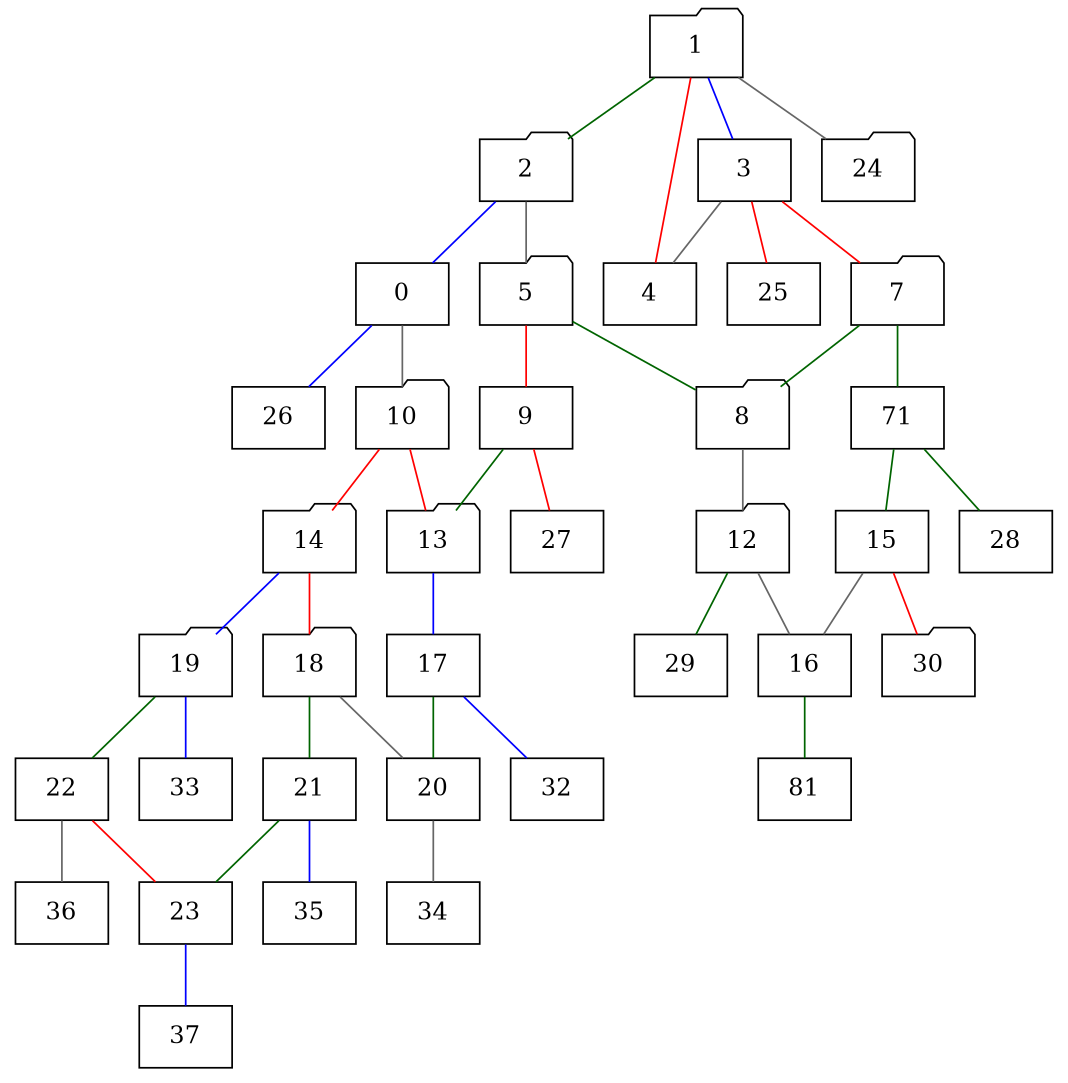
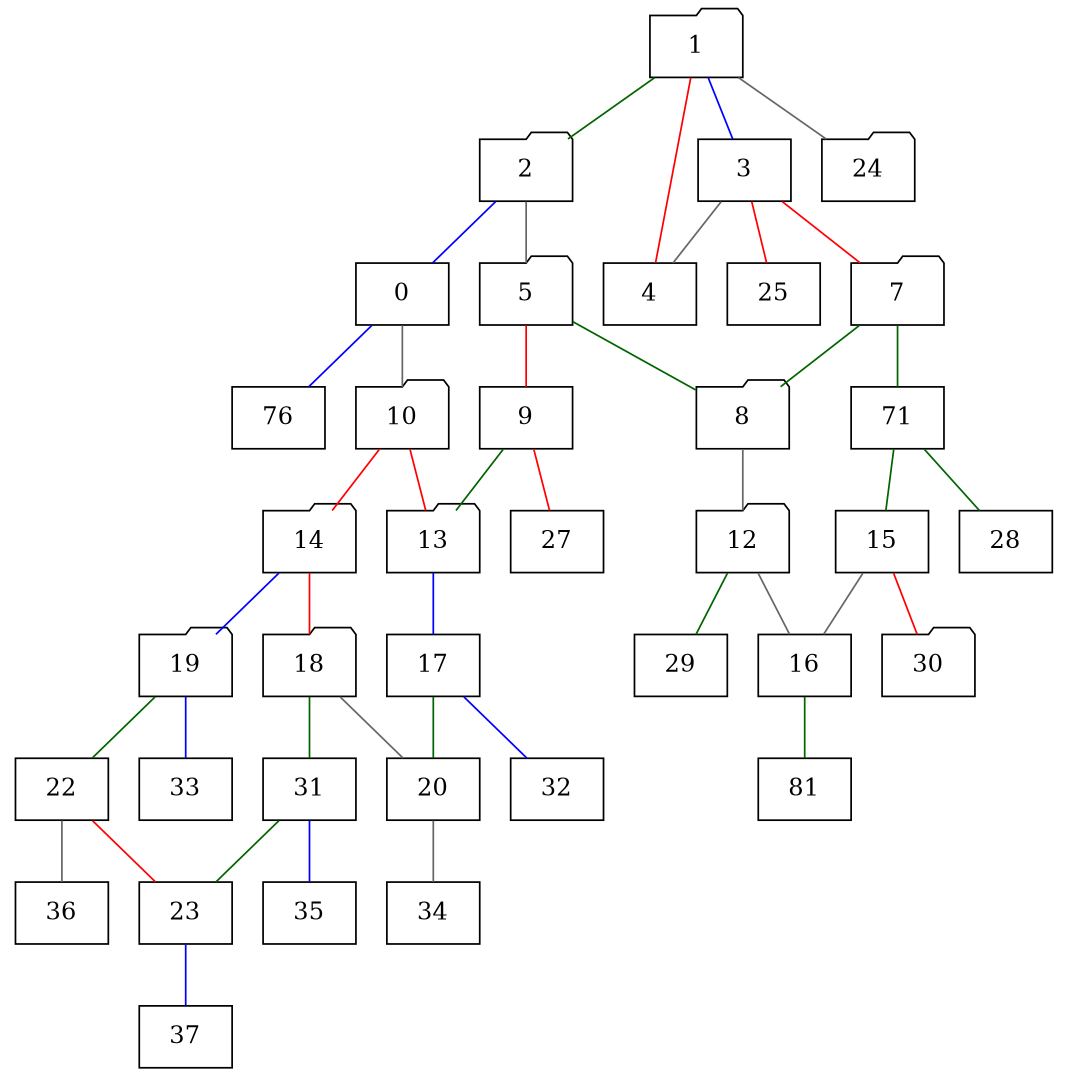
node "26": label "26" -> "76"
node "21": label "21" -> "31"
